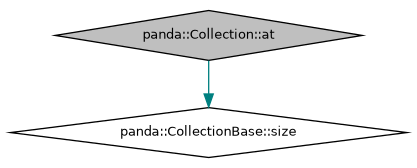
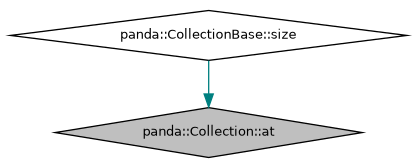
edge "panda::Collection::at" -> "panda::CollectionBase::size": reversed
